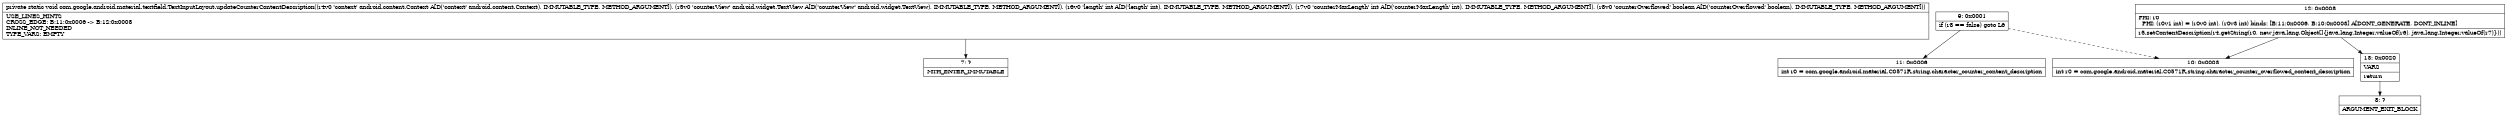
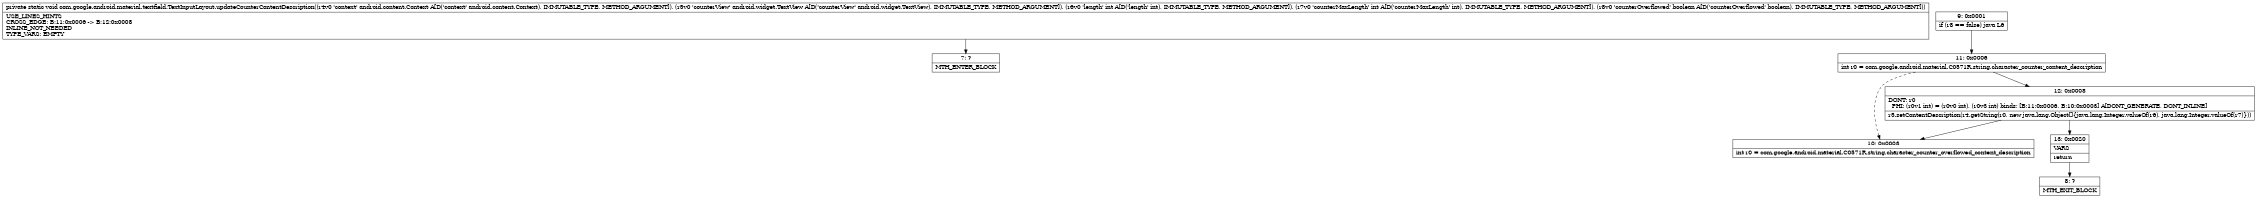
node "12: 0x0008": text "PHI: r0" -> "DONT: r0"
node "9: 0x0001": text "if (r8 == false) goto L6" -> "if (r8 == false) java L6"
edge "9: 0x0001" -> "10: 0x0003": now "11: 0x0006" -> "10: 0x0003"
node "7: ?": text "MTH_ENTER_IMMUTABLE" -> "MTH_ENTER_BLOCK"
edge "11: 0x0006" -> "12: 0x0008": added
node "8: ?": text "ARGUMENT_EXIT_BLOCK" -> "MTH_EXIT_BLOCK"
